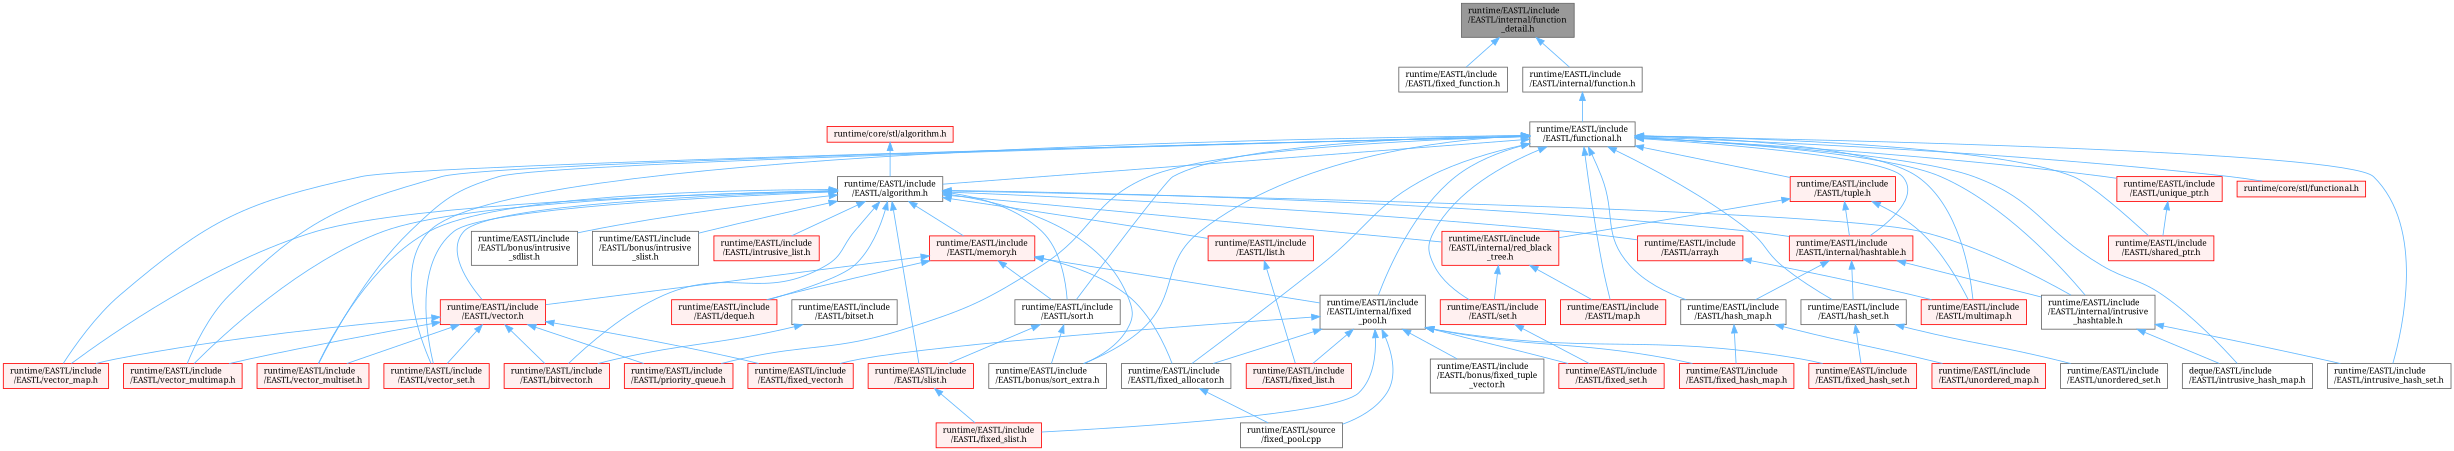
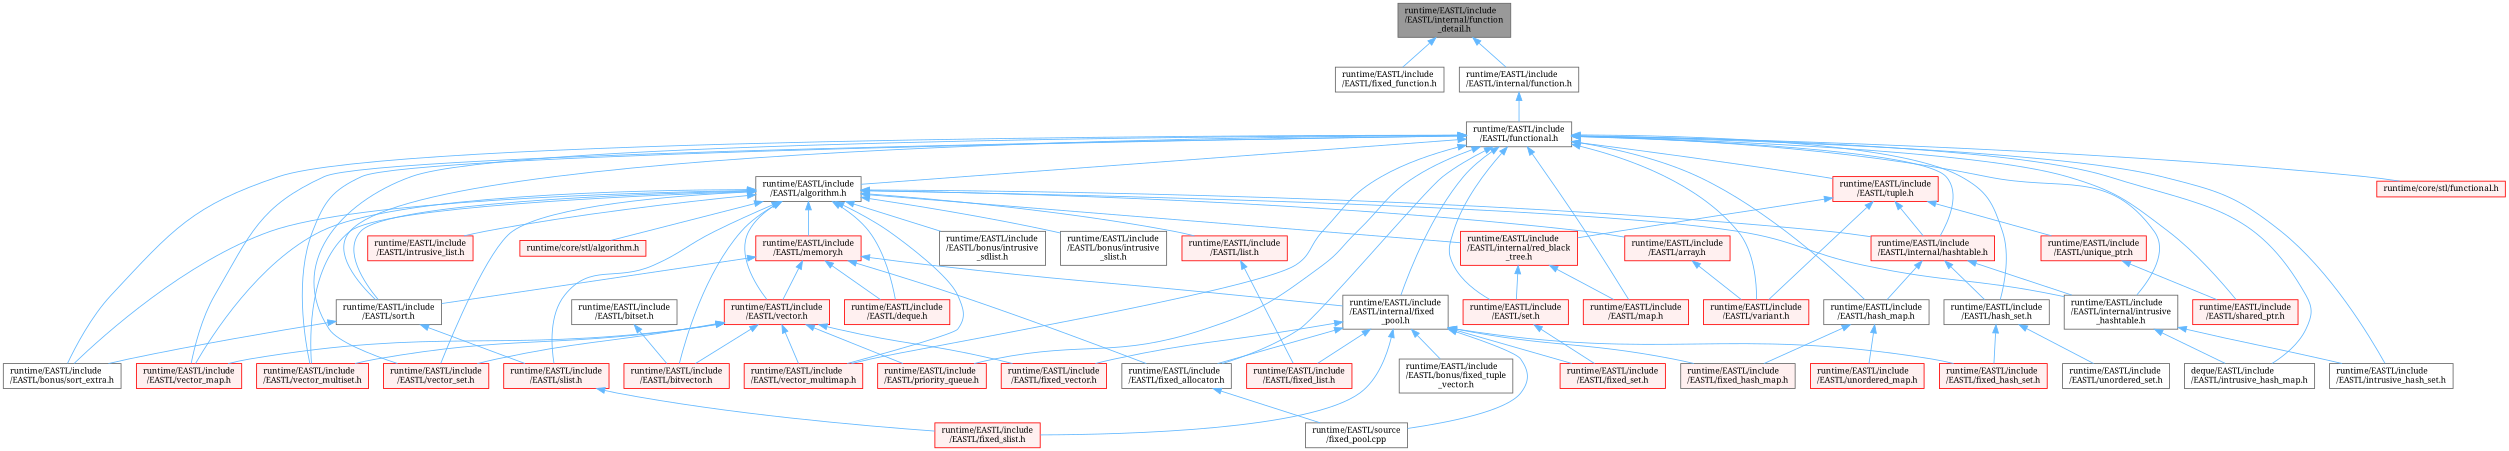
edge "runtime/EASTL/include /EASTL/unique_ptr.h" -> "runtime/EASTL/include /EASTL/functional.h": now "runtime/EASTL/include /EASTL/unique_ptr.h" -> "runtime/EASTL/include /EASTL/tuple.h"
edge "runtime/EASTL/include /EASTL/algorithm.h" -> "runtime/core/stl/algorithm.h": reversed
node "runtime/EASTL/include /EASTL/multimap.h": label "runtime/EASTL/include /EASTL/multimap.h" -> "runtime/EASTL/include /EASTL/variant.h"
node "runtime/EASTL/include /EASTL/fixed_hash_map.h": color red -> grey40
